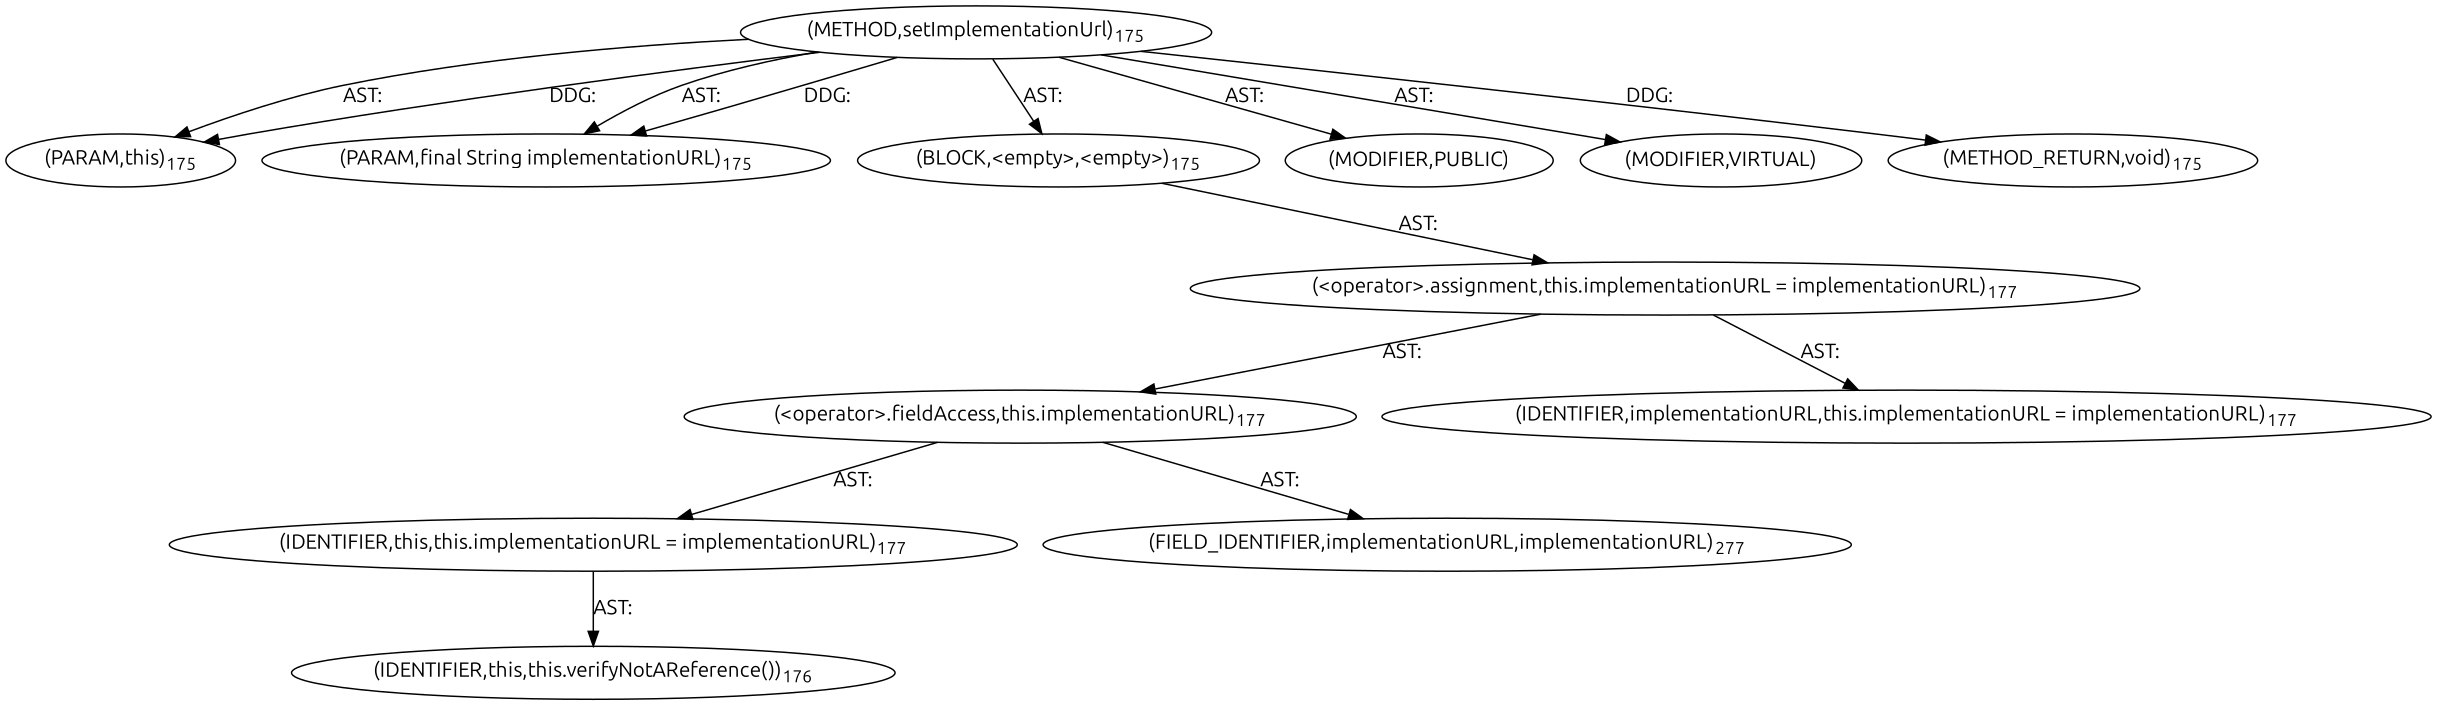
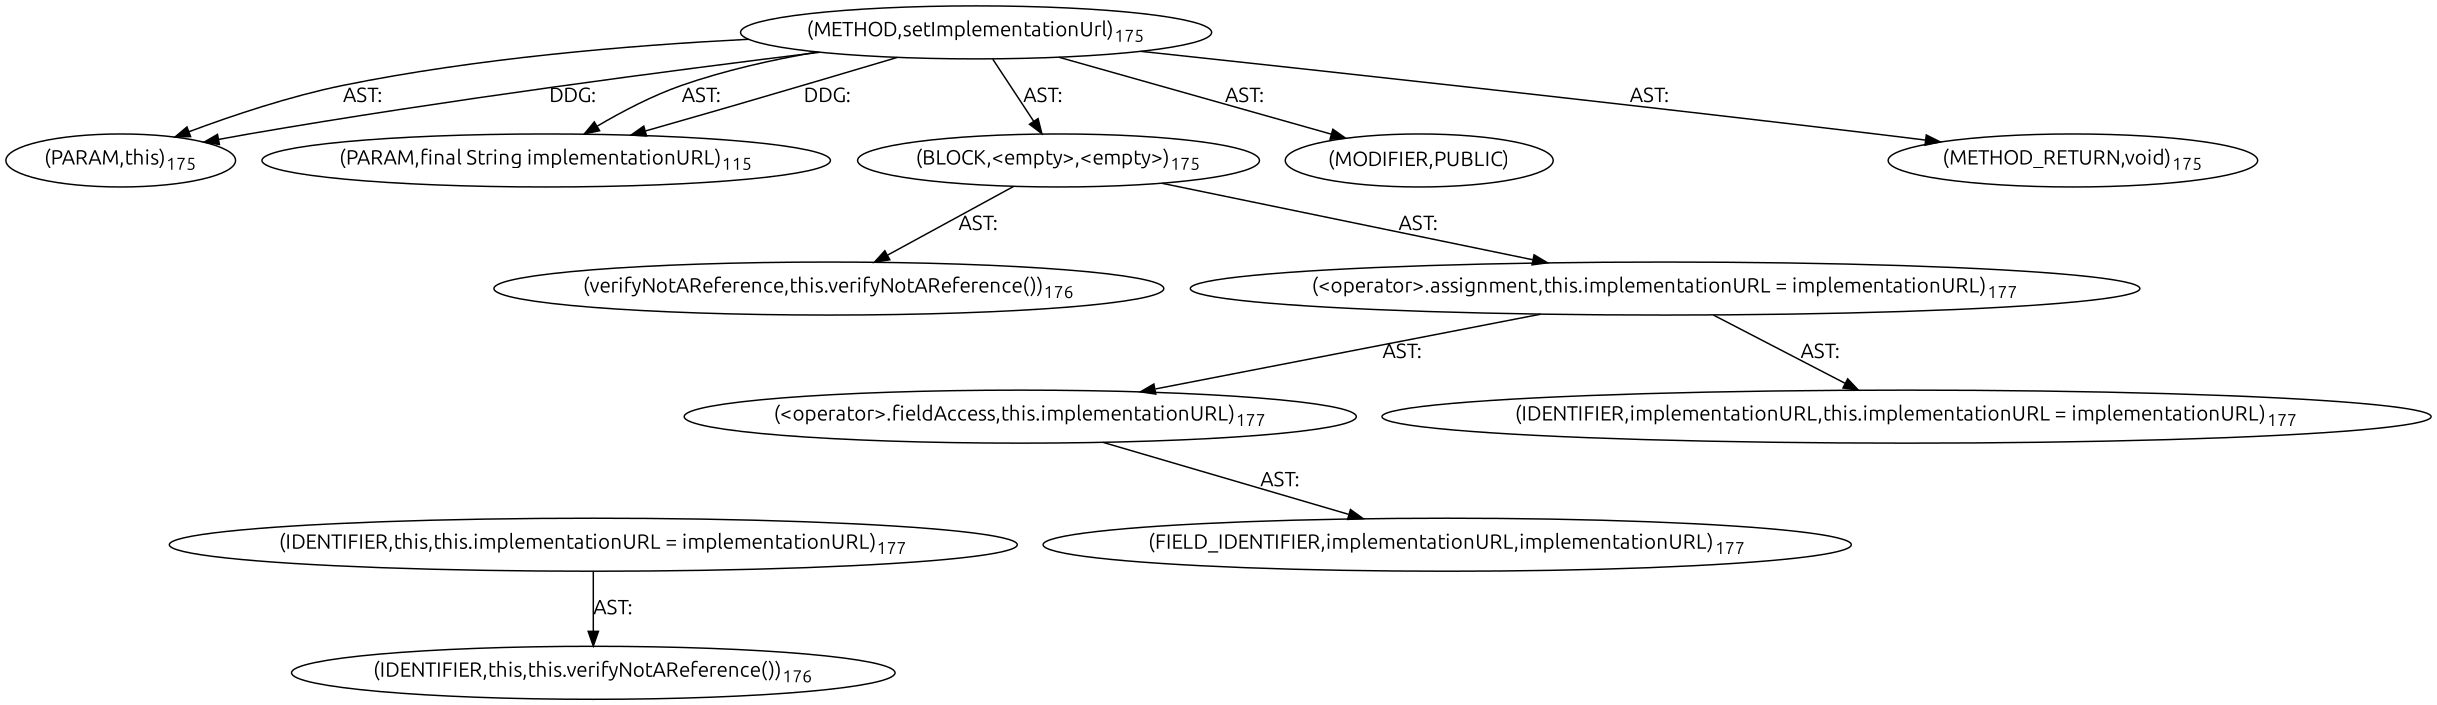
edge "(METHOD,setImplementationUrl)" -> "(METHOD_RETURN,void)": label "DDG: " -> "AST: "
node "(PARAM,final String implementationURL)": text "175" -> "115"
node "(MODIFIER,VIRTUAL)": removed
node "(verifyNotAReference,this.verifyNotAReference())": added
edge "(<operator>.fieldAccess,this.implementationURL)" -> "(IDENTIFIER,this,this.implementationURL = implementationURL)": removed, label "AST:"
node "(FIELD_IDENTIFIER,implementationURL,implementationURL)": text "277" -> "177"
